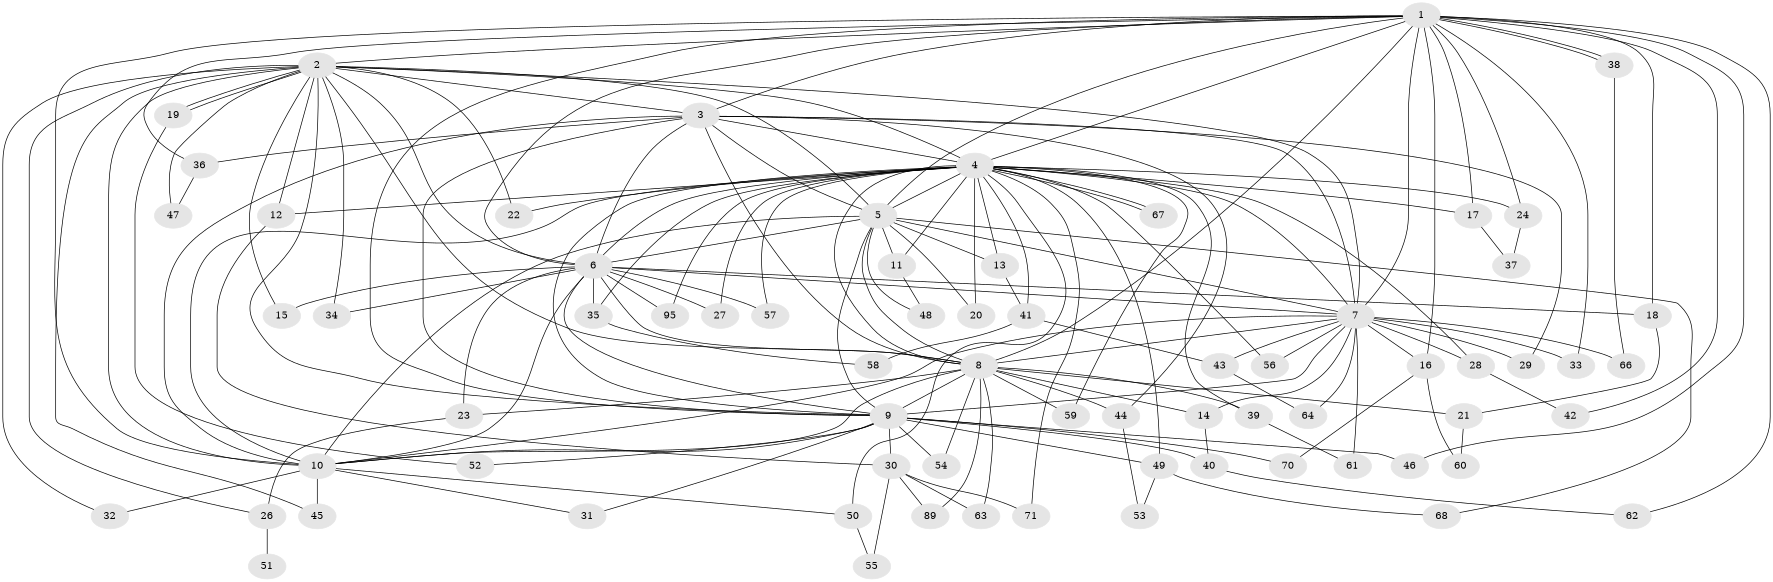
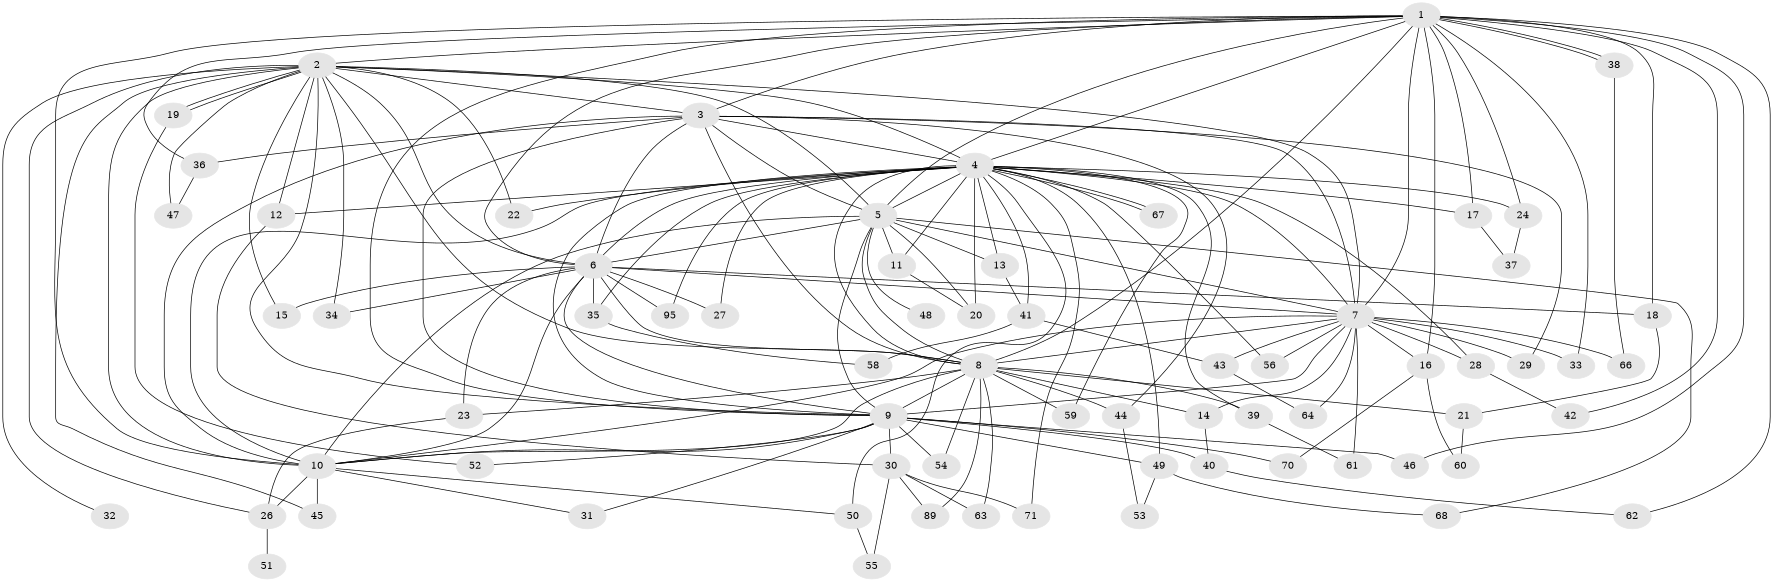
edge "11" -- "48": now "11" -- "20"
node "57": removed
edge "10" -- "32": now "10" -- "26"
